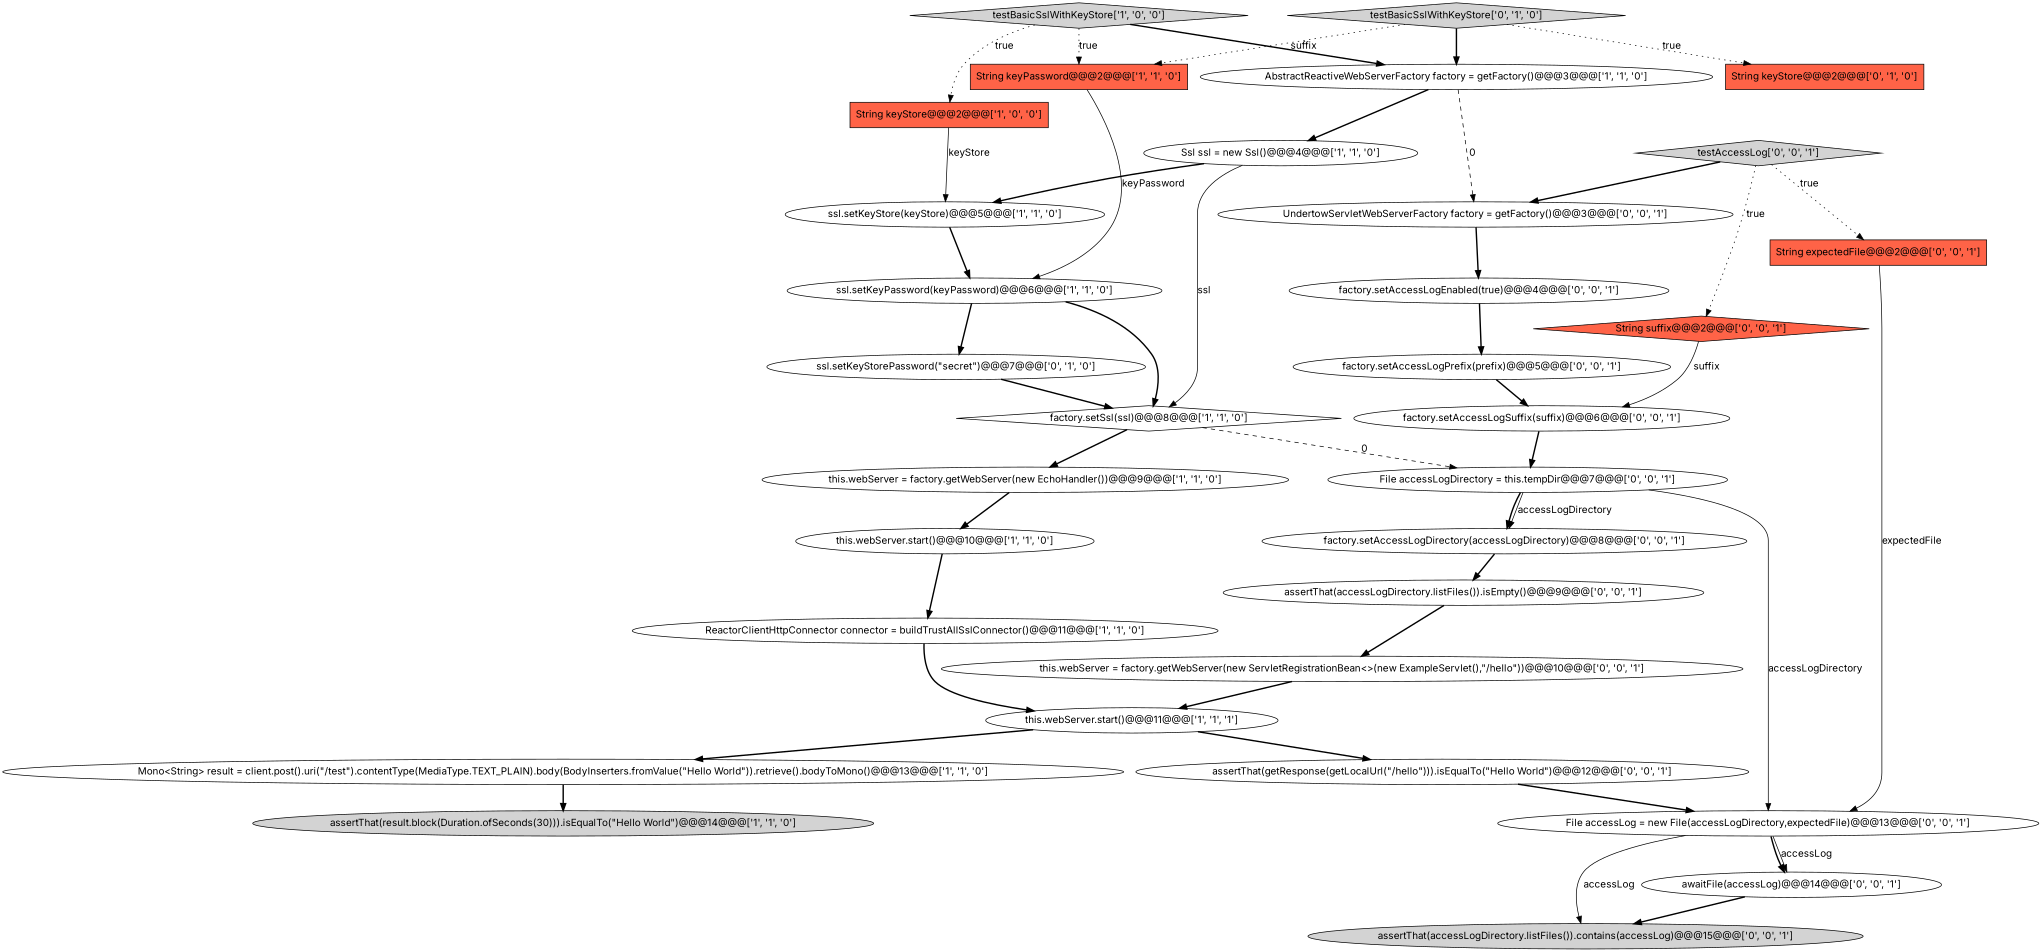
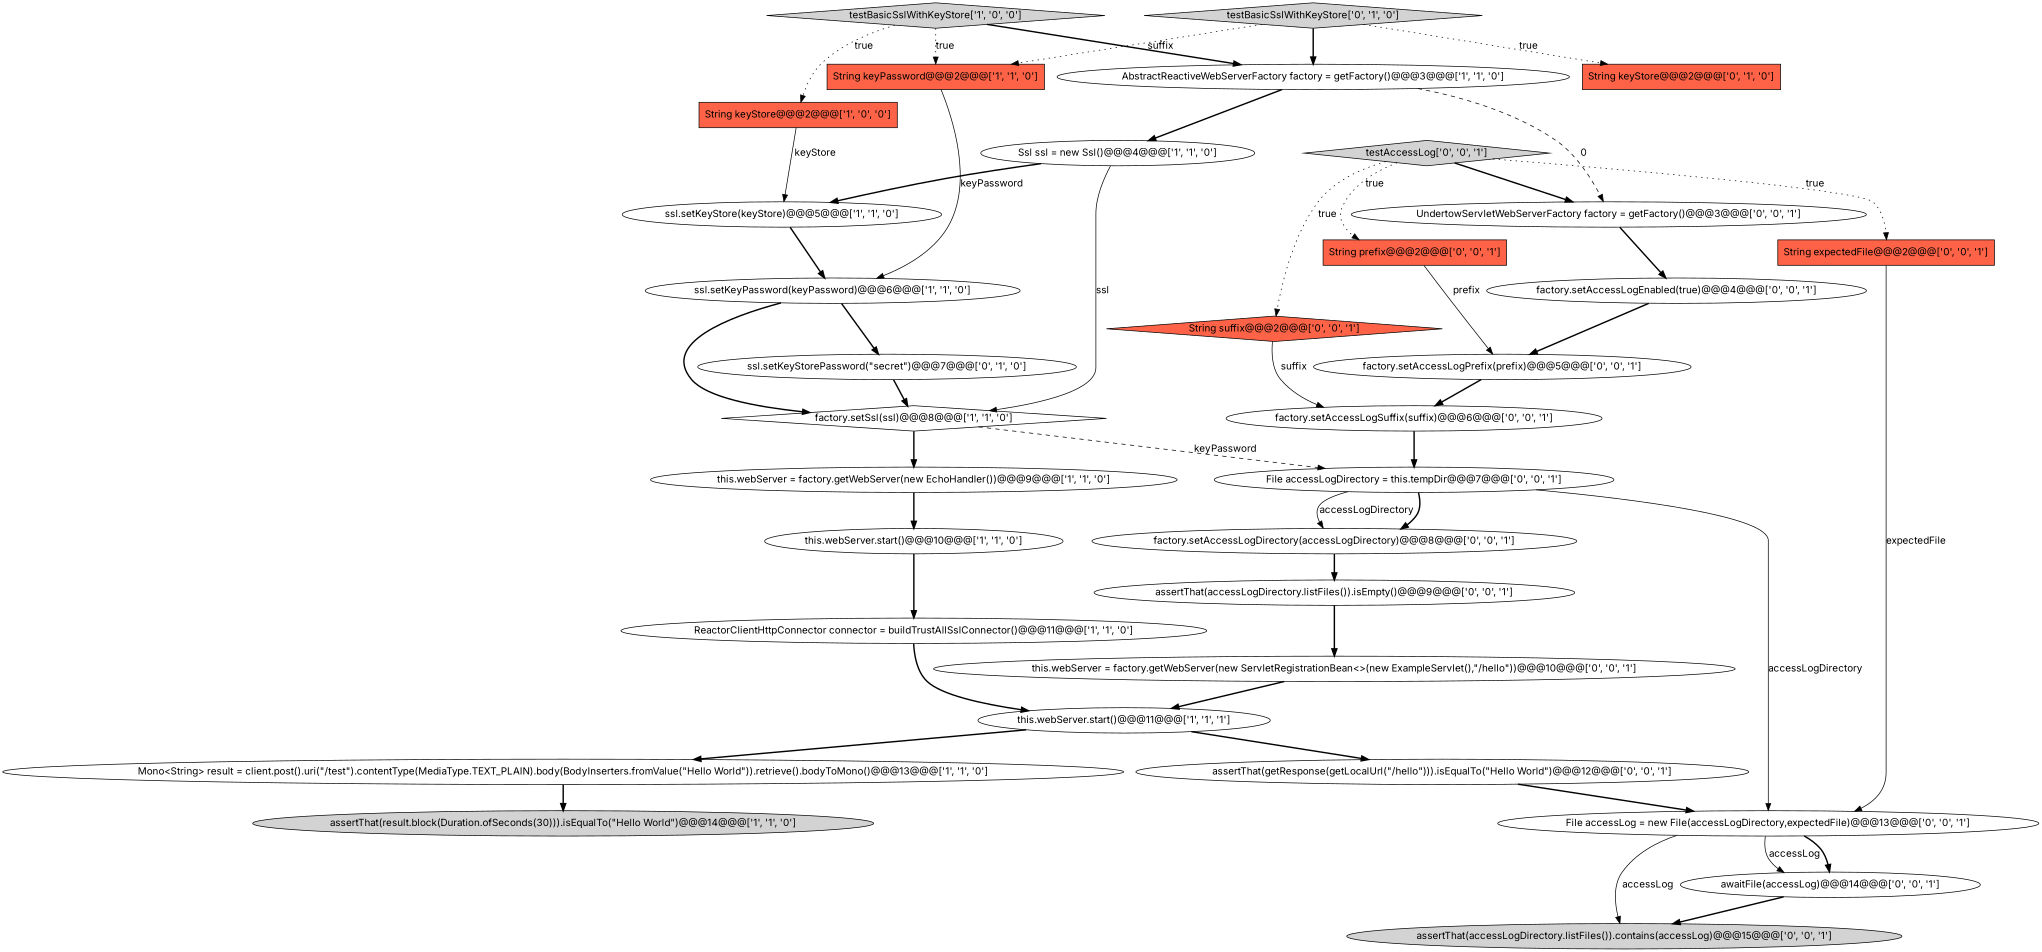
node "String prefix@@@2@@@['0', '0', '1']": added
edge "factory.setSsl(ssl)@@@8@@@['1', '1', '0']" -> "File accessLogDirectory = this.tempDir@@@7@@@['0', '0', '1']": label "0" -> "keyPassword"
